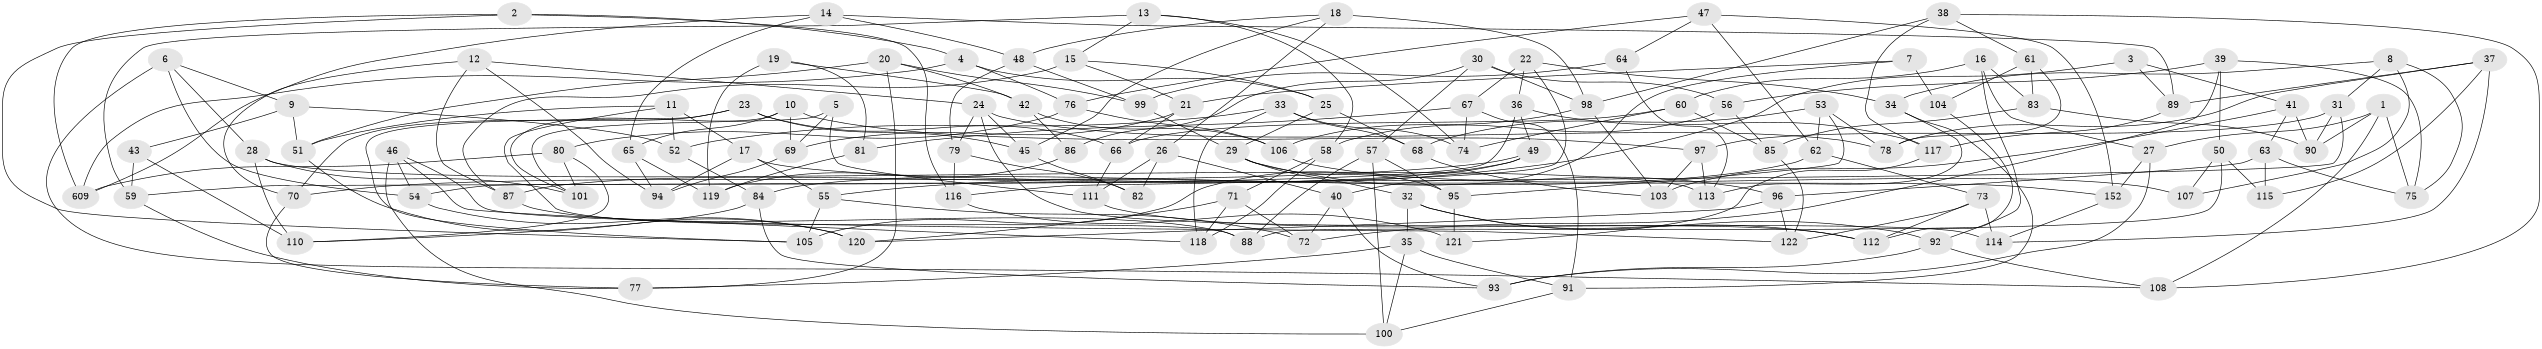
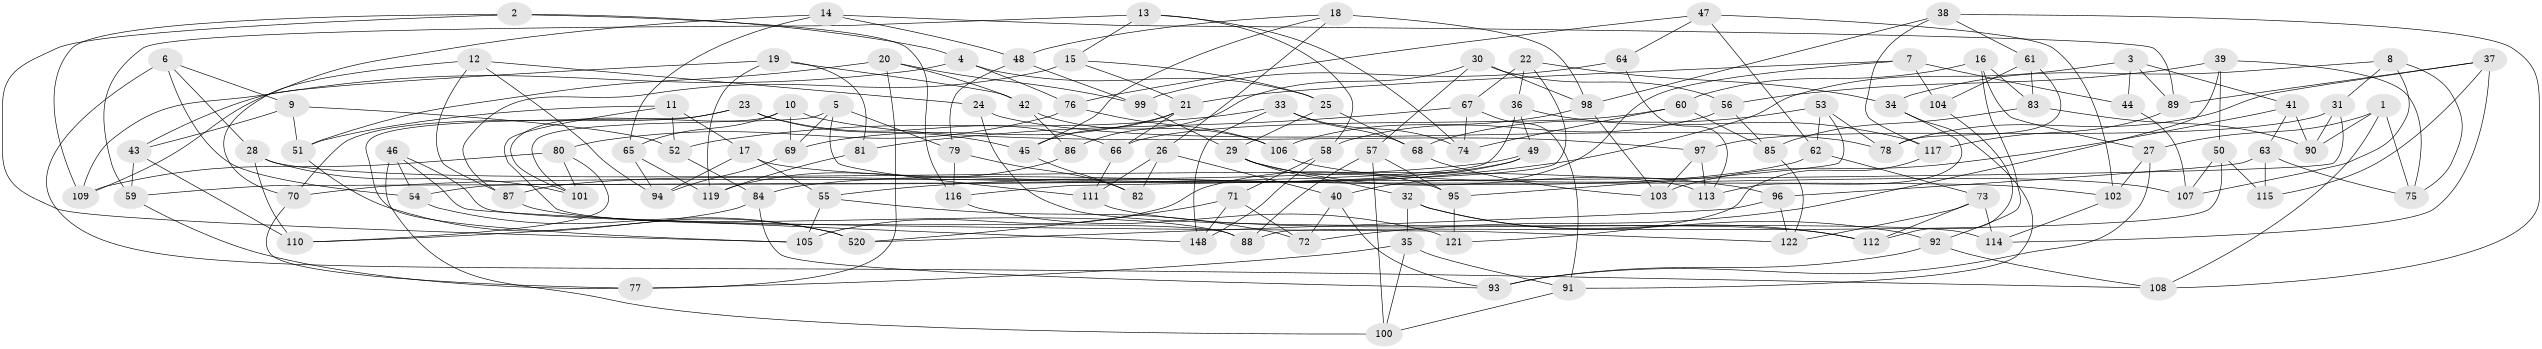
edge "19" -- "43": added
node "44": added
edge "24" -- "45": now "21" -- "45"
edge "24" -- "79": now "5" -- "79"
node "609": label "609" -> "109"
node "152": label "152" -> "102"
node "120": label "120" -> "520"
node "118": label "118" -> "148"
